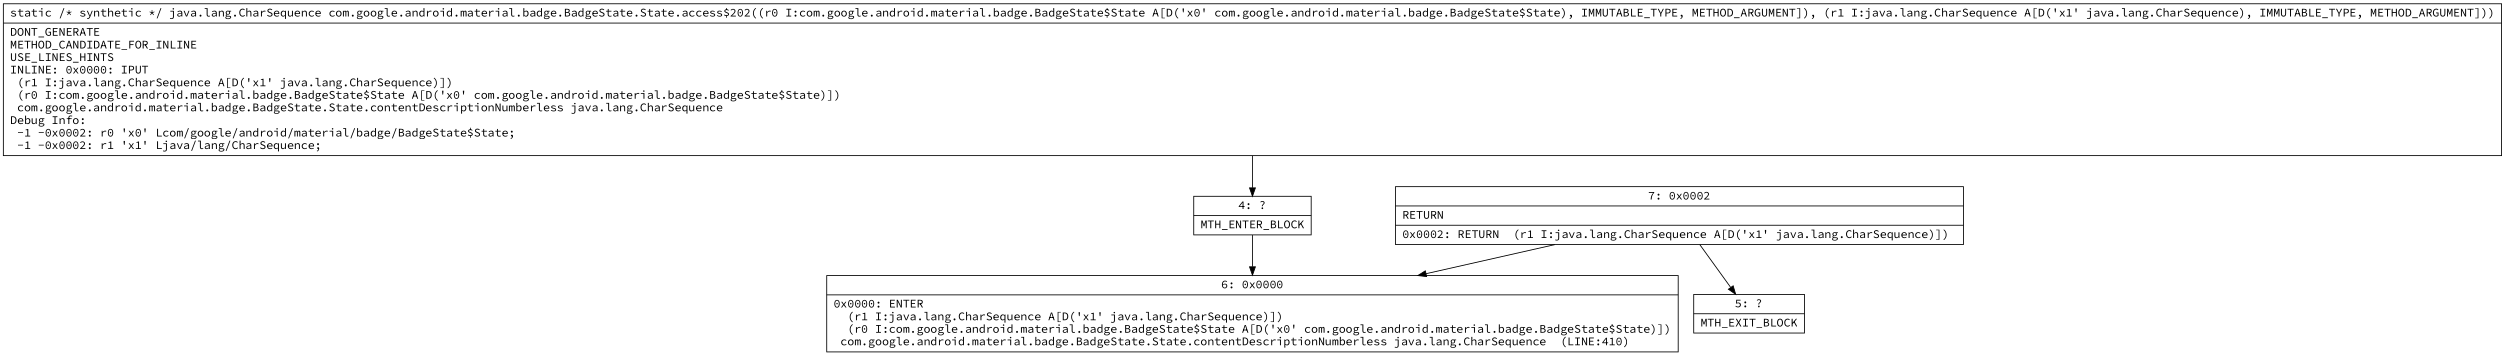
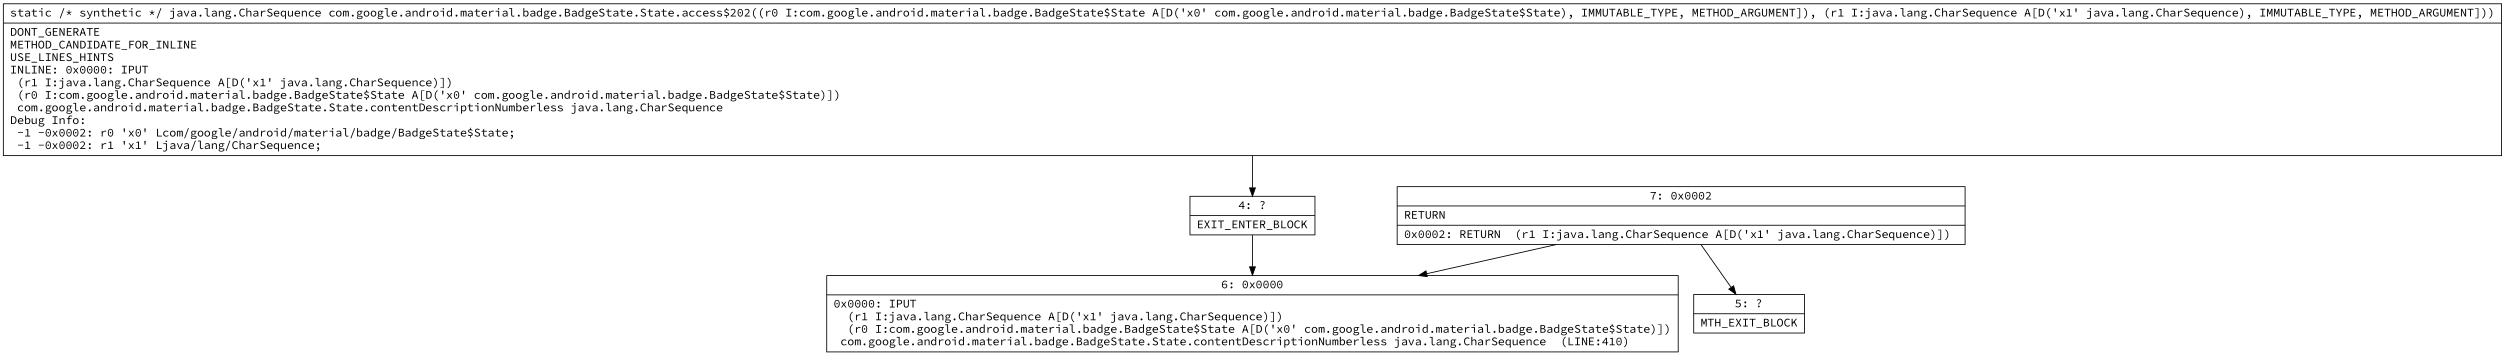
node "4: ?": text "MTH_ENTER_BLOCK" -> "EXIT_ENTER_BLOCK"
node "6: 0x0000": text "0x0000: ENTER" -> "0x0000: IPUT"
